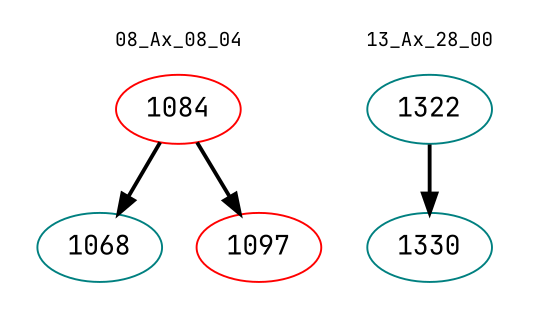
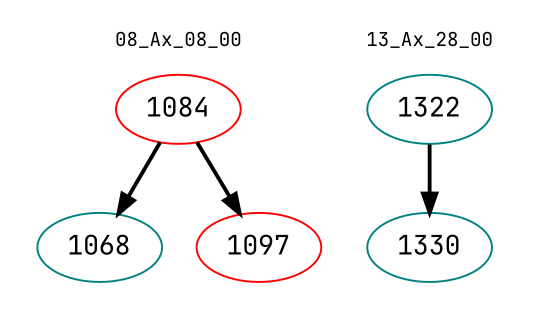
cluster "08_Ax_08_04": label "08_Ax_08_04" -> "08_Ax_08_00"
